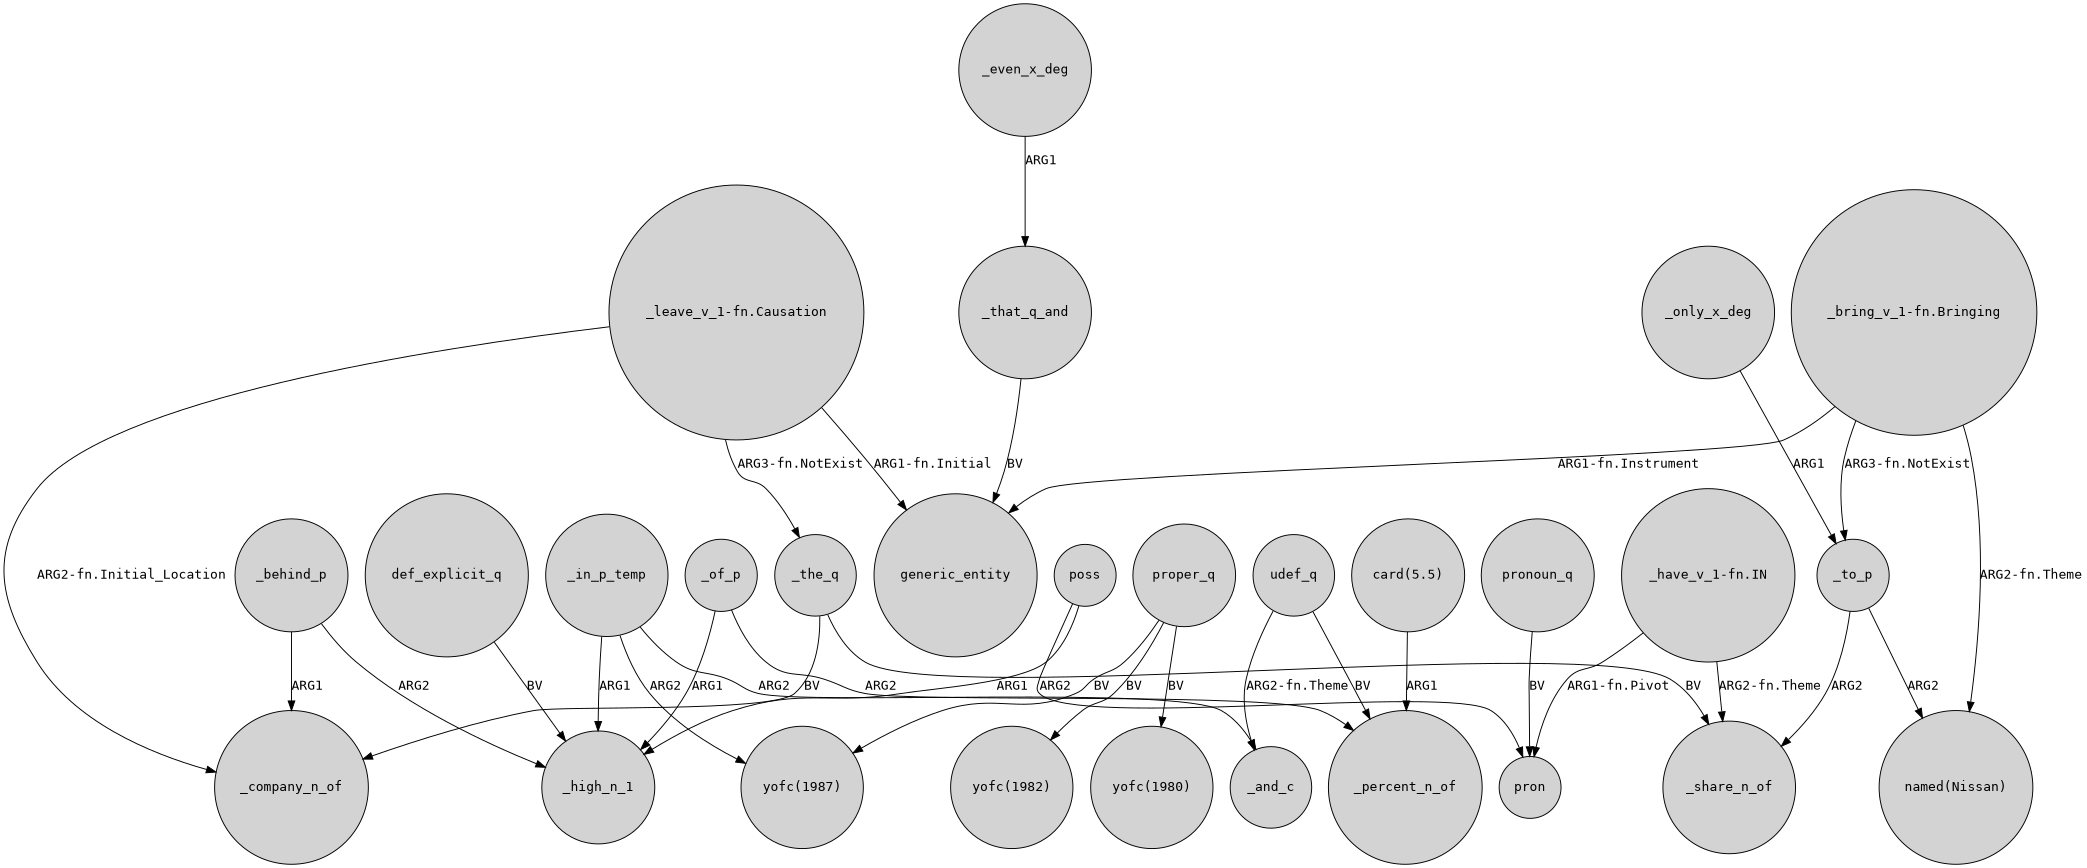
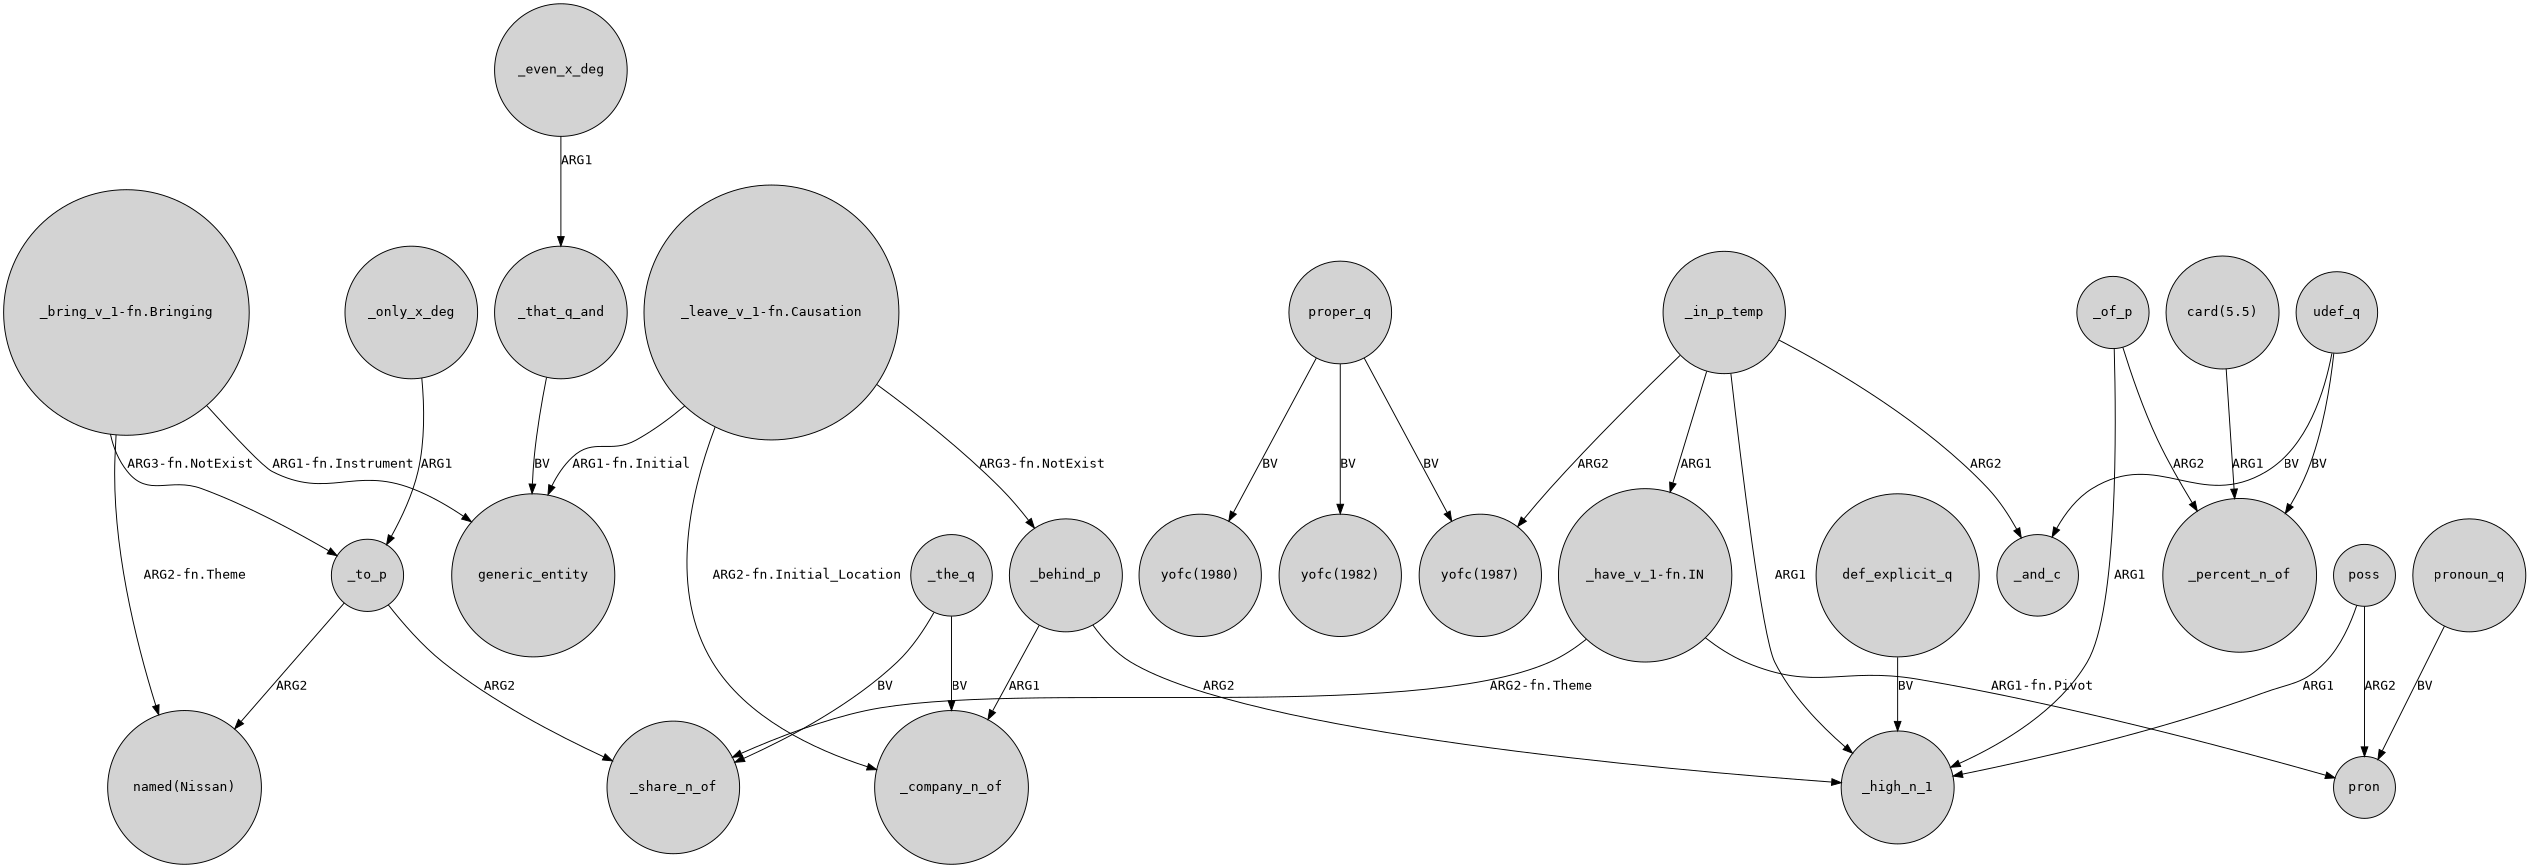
edge "_in_p_temp" -> "_have_v_1-fn.IN": added, label "ARG1"
edge "_leave_v_1-fn.Causation" -> "_the_q": now "_leave_v_1-fn.Causation" -> "_behind_p"
edge "udef_q" -> "_and_c": label "ARG2-fn.Theme" -> "BV"
